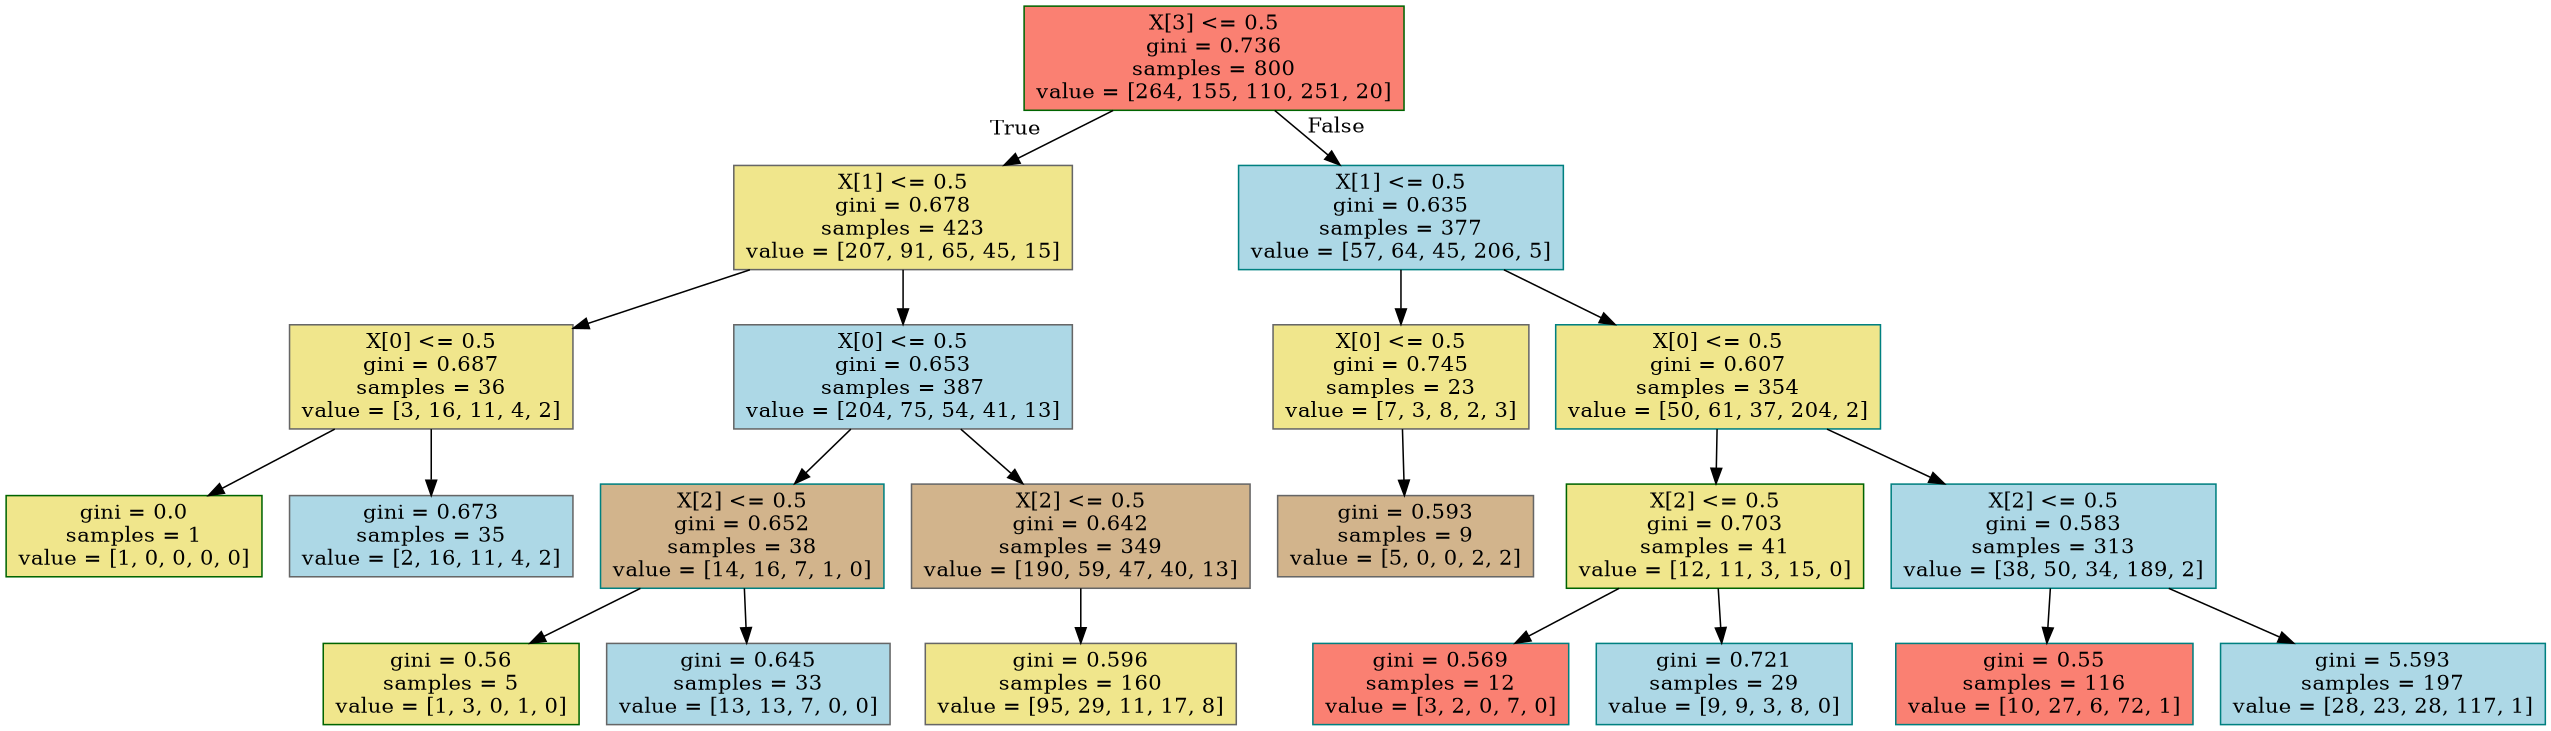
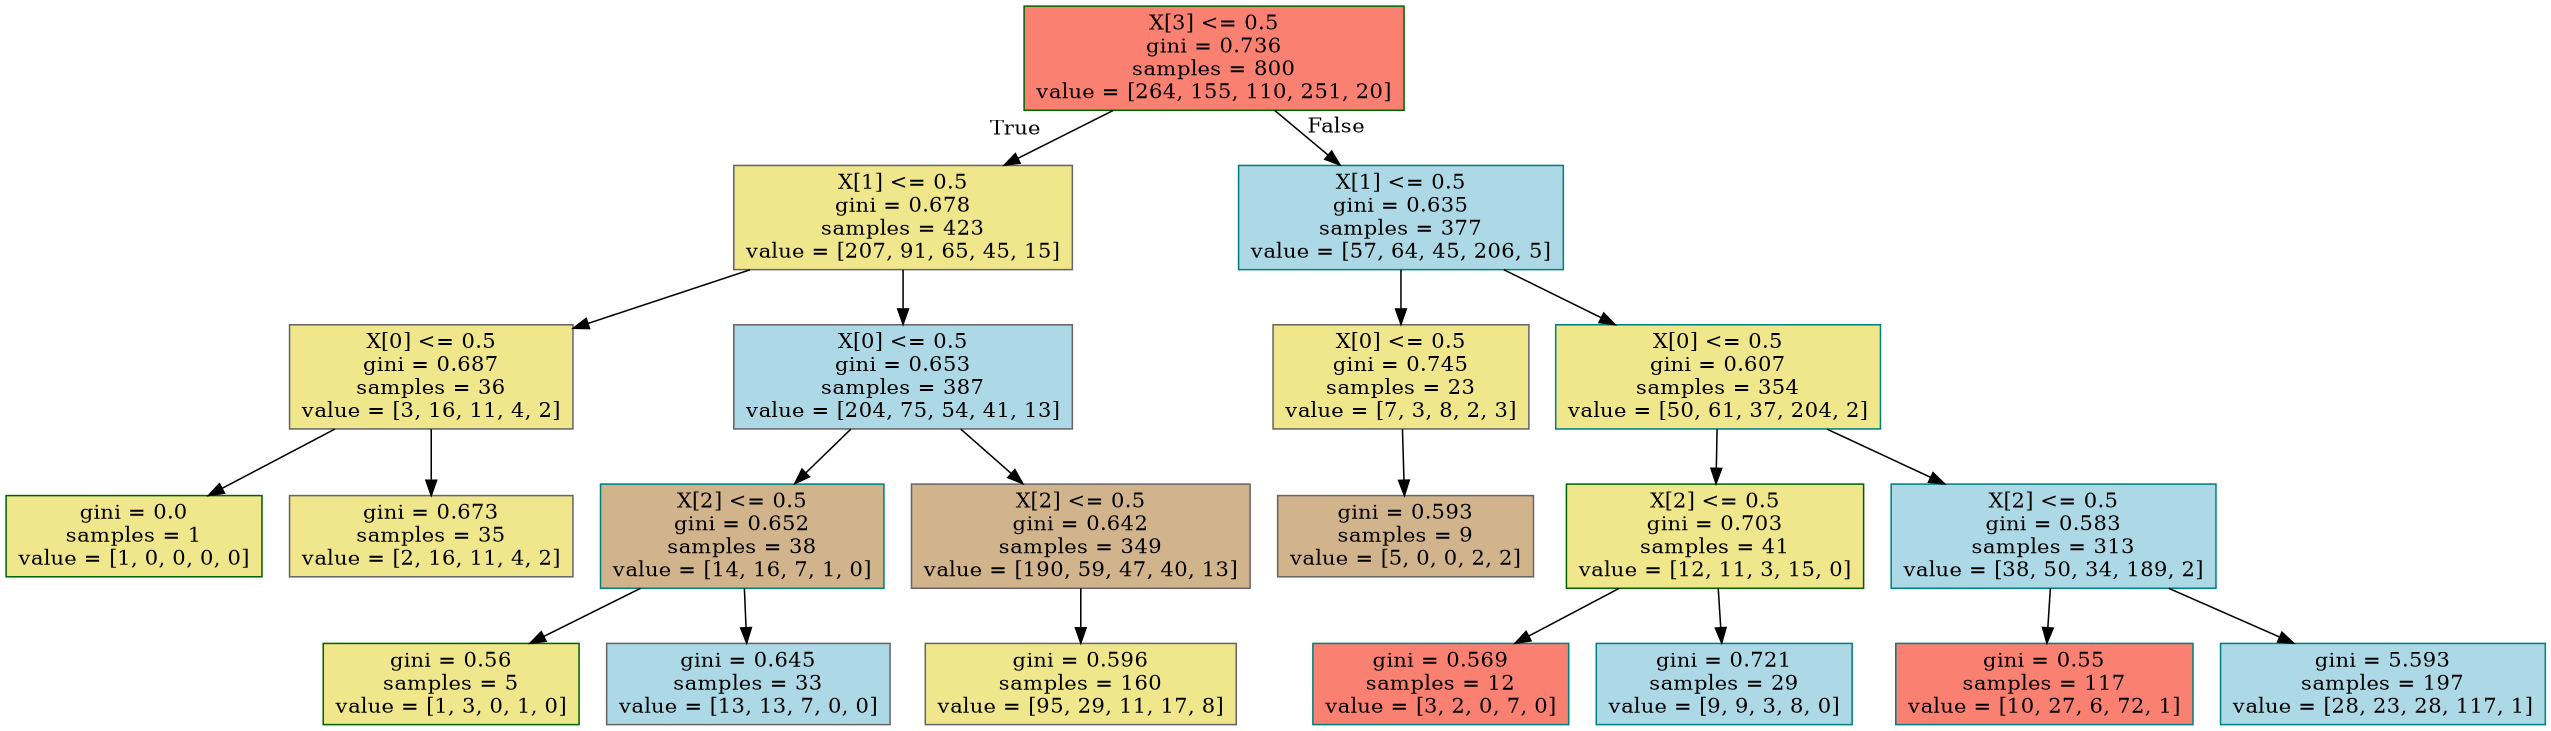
node "gini = 0.673 samples = 35 value = [2, 16, 11, 4, 2]": fillcolor lightblue -> khaki
node "gini = 0.55 samples = 116 value = [10, 27, 6, 72, 1]": label "gini = 0.55 samples = 116 value = [10, 27, 6, 72, 1]" -> "gini = 0.55 samples = 117 value = [10, 27, 6, 72, 1]"
